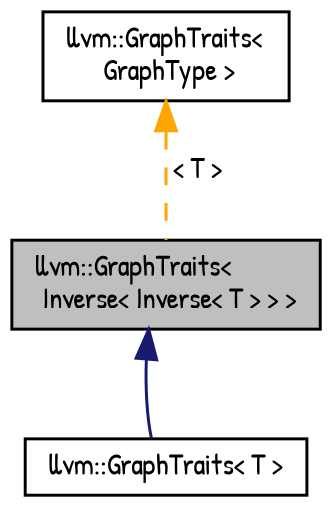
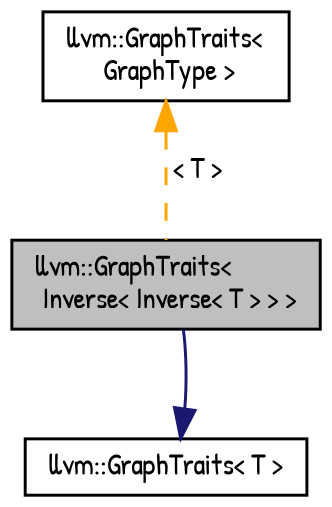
edge "llvm::GraphTraits< T >" -> "llvm::GraphTraits< Inverse< Inverse< T > > >": reversed
